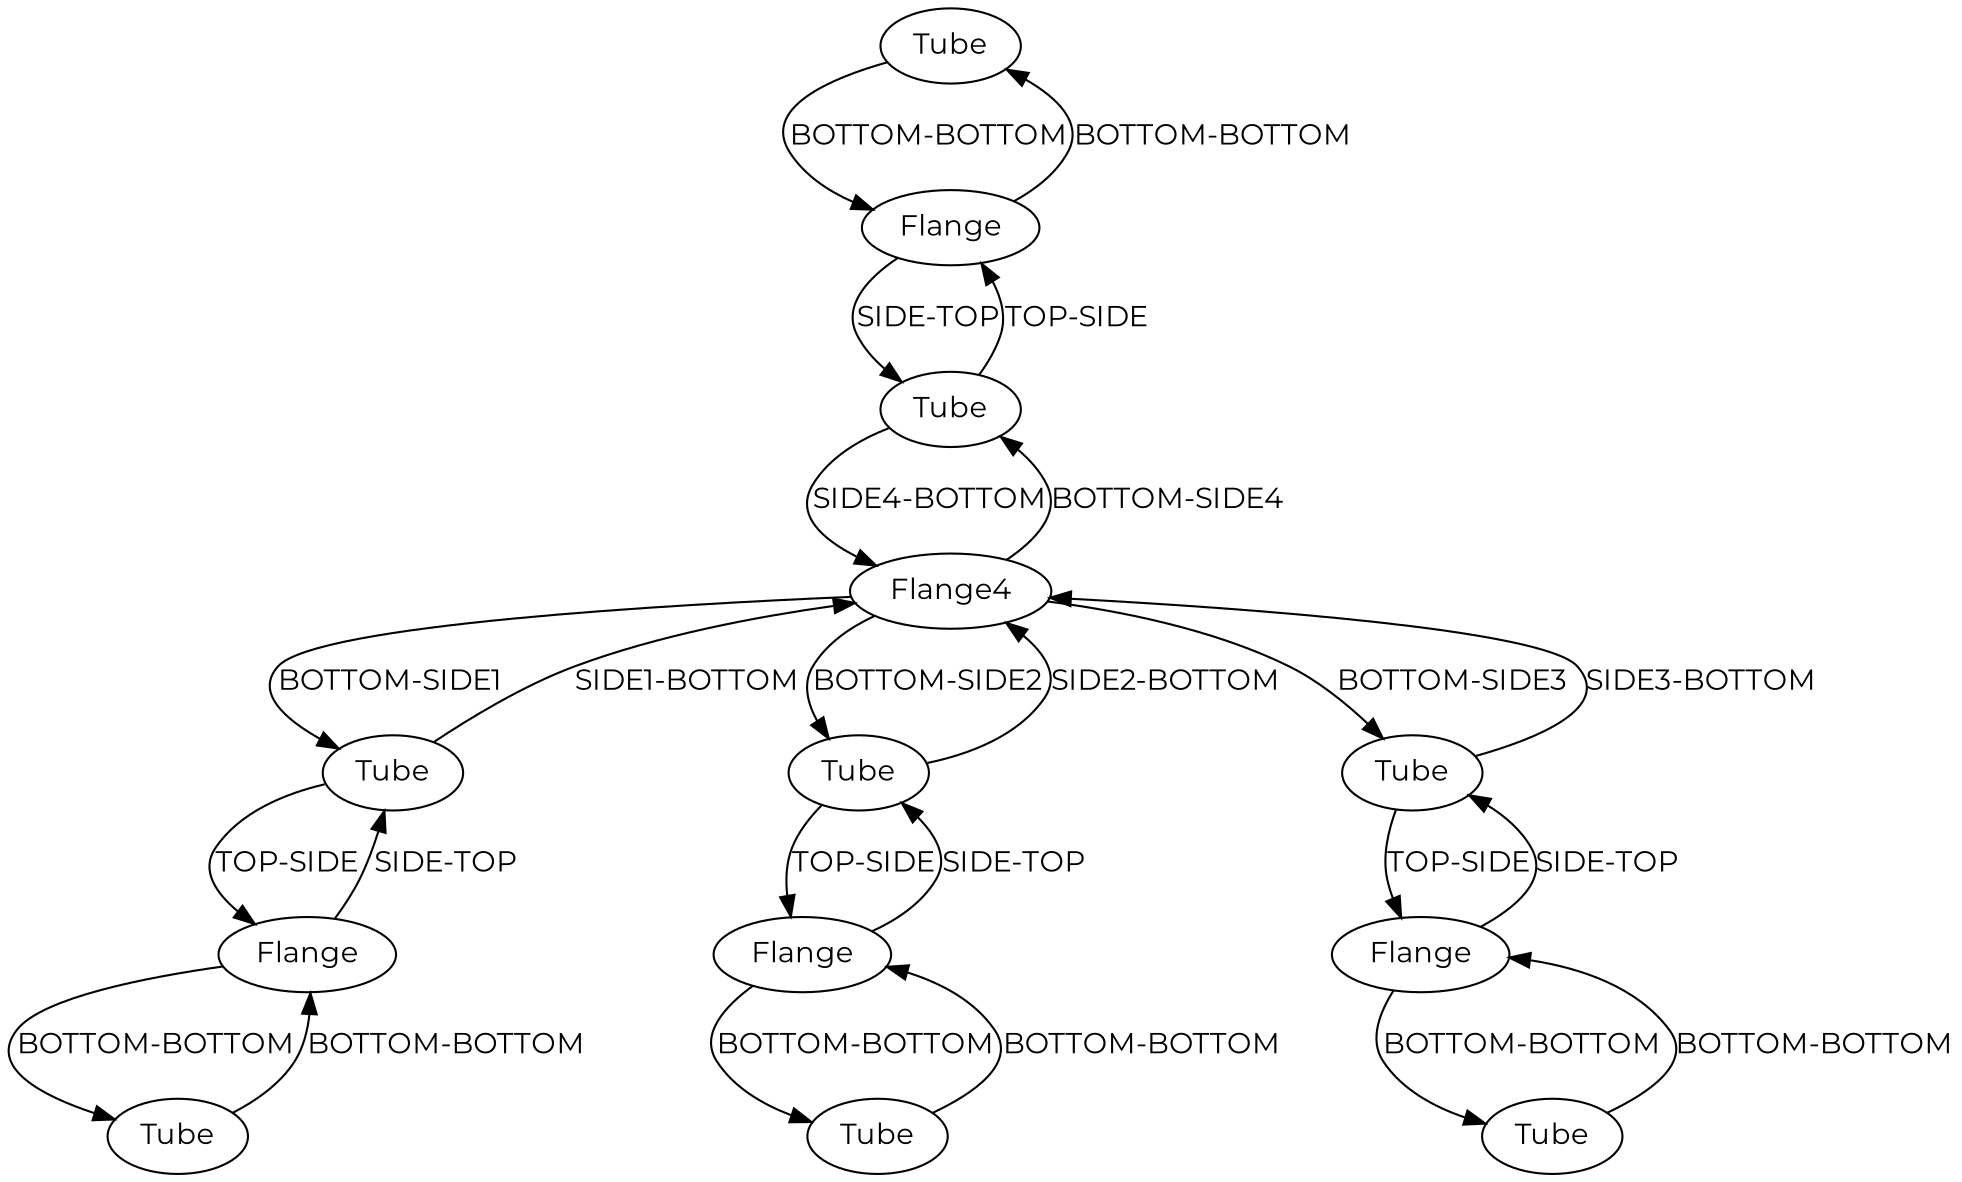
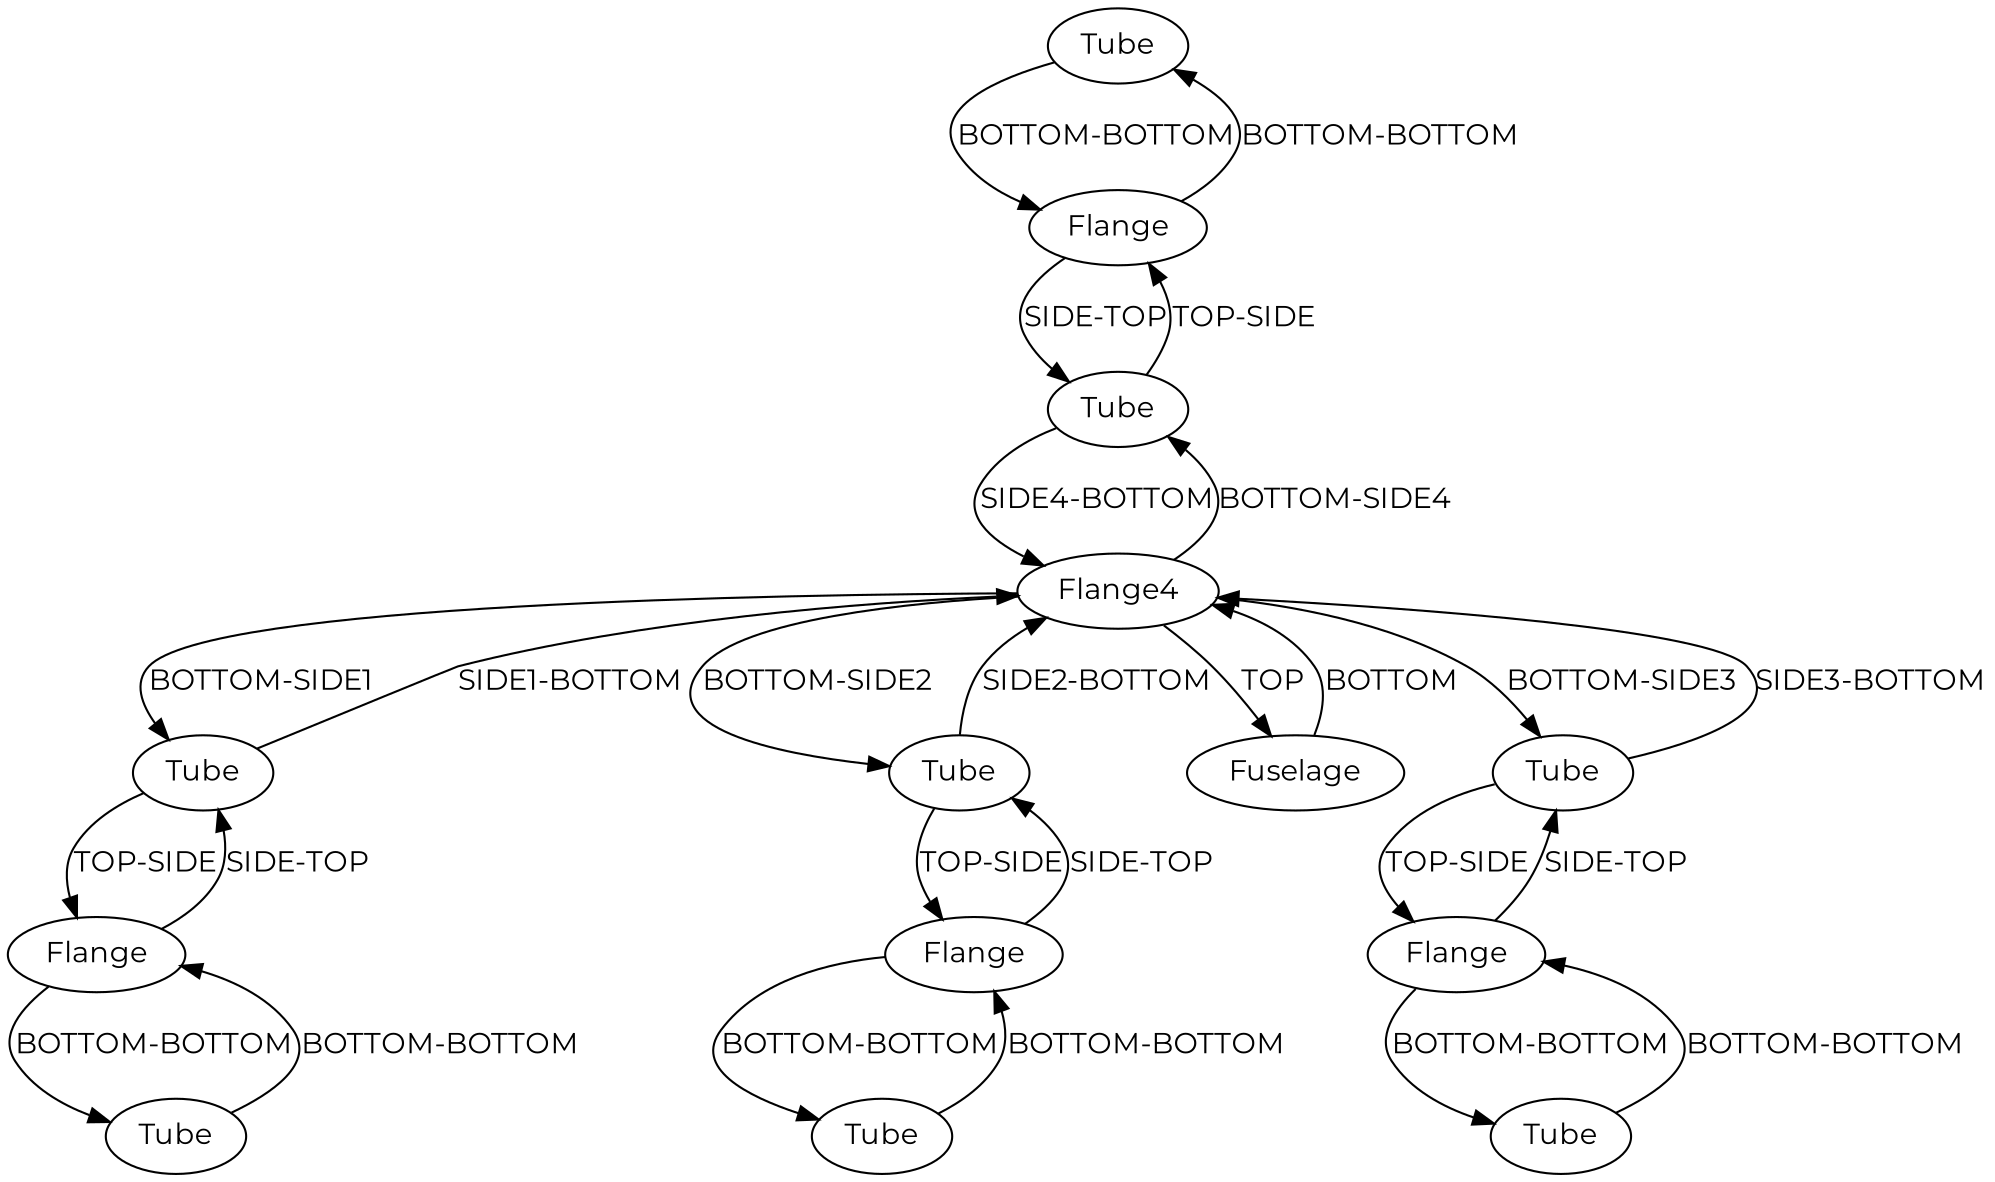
node "Fuselage": added
